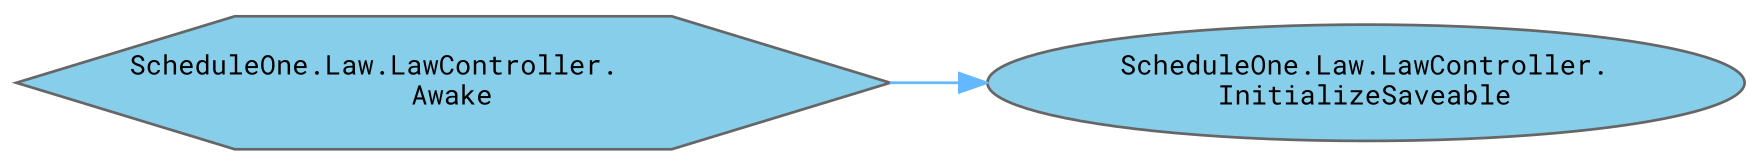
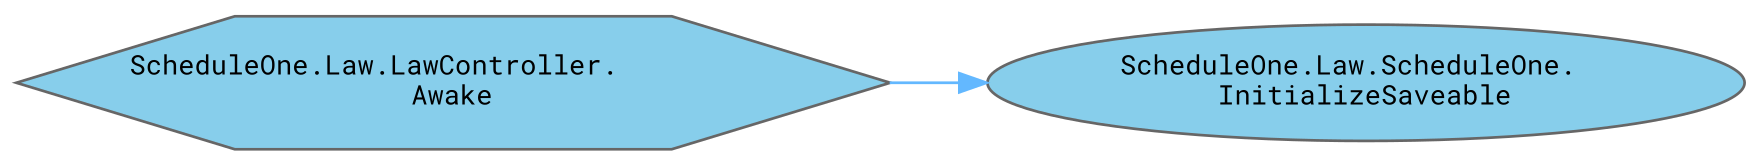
node "ScheduleOne.Law.LawController. InitializeSaveable": label "ScheduleOne.Law.LawController. InitializeSaveable" -> "ScheduleOne.Law.ScheduleOne. InitializeSaveable"
